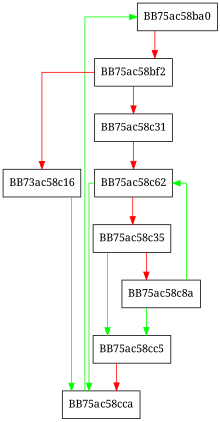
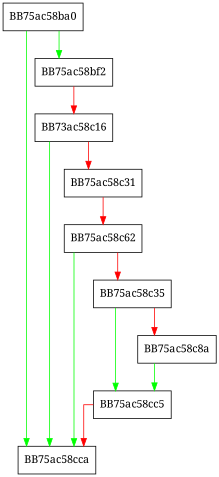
edge "BB75ac58ba0" -> "BB75ac58bf2": color red -> green
edge "BB75ac58bf2" -> "BB75ac58c31": now "BB73ac58c16" -> "BB75ac58c31"
edge "BB75ac58cca" -> "BB75ac58ba0": reversed
edge "BB75ac58c8a" -> "BB75ac58c62": removed
